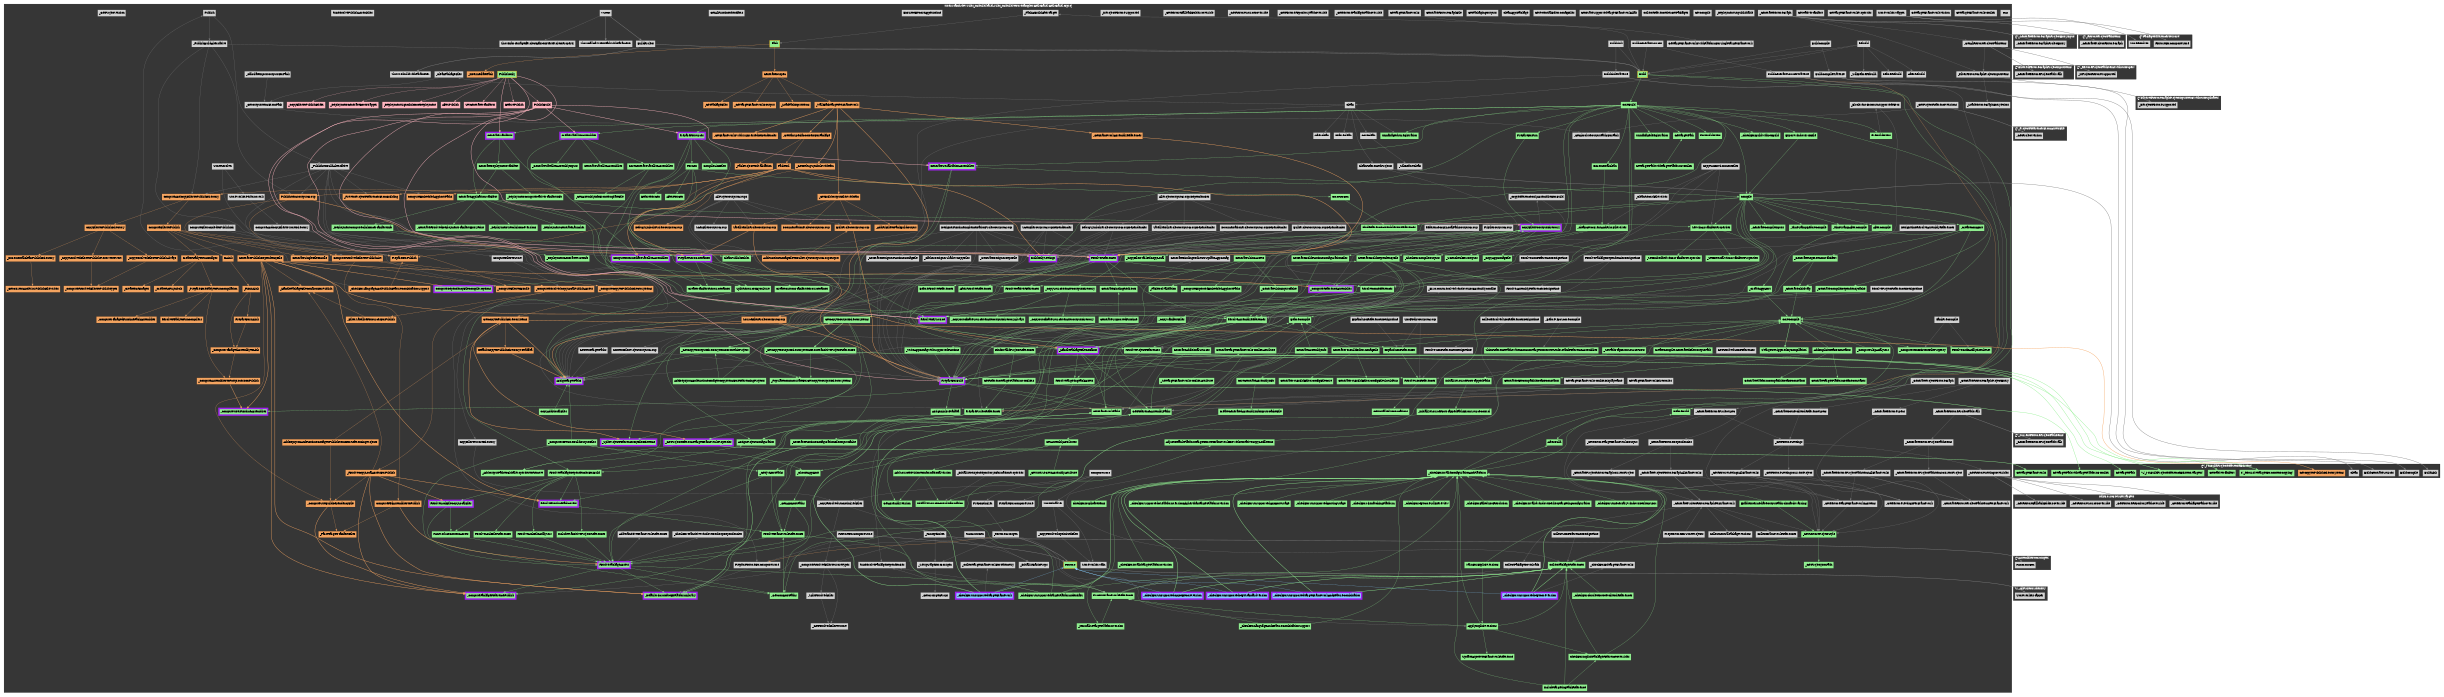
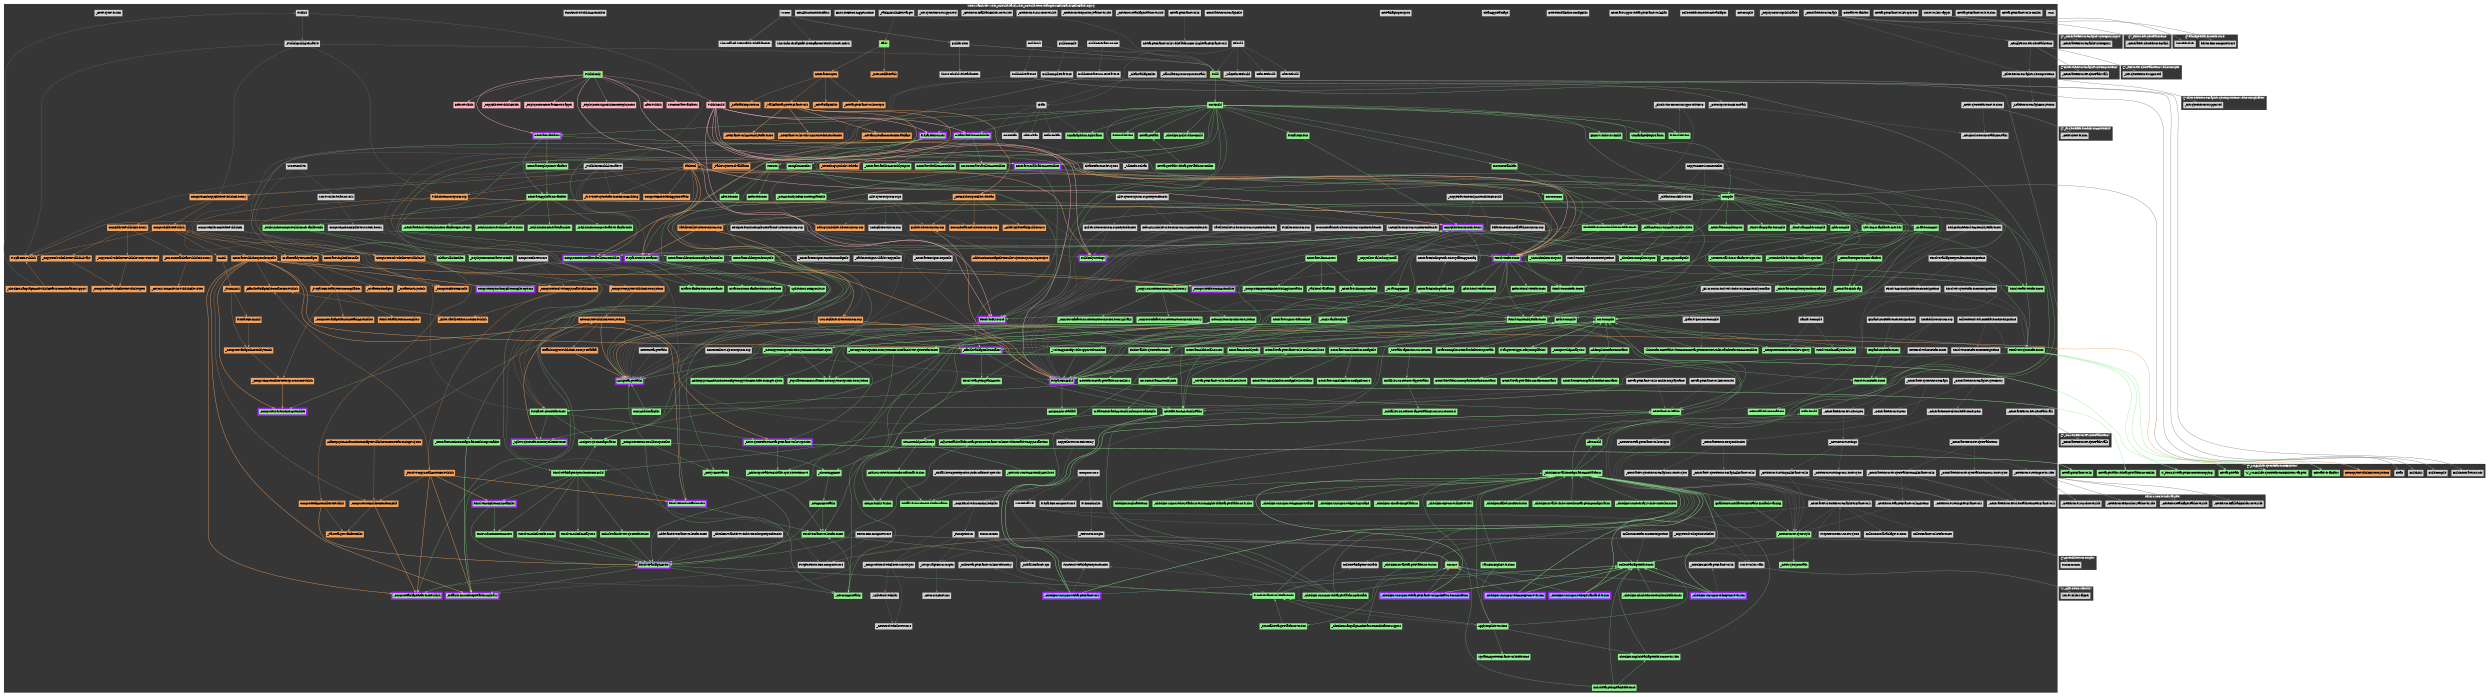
edge "GenerateDeploymentManifest" -> "_DeploymentComputeNativeManifestInfo": now "GenerateApplicationManifest" -> "_DeploymentComputeNativeManifestInfo"
